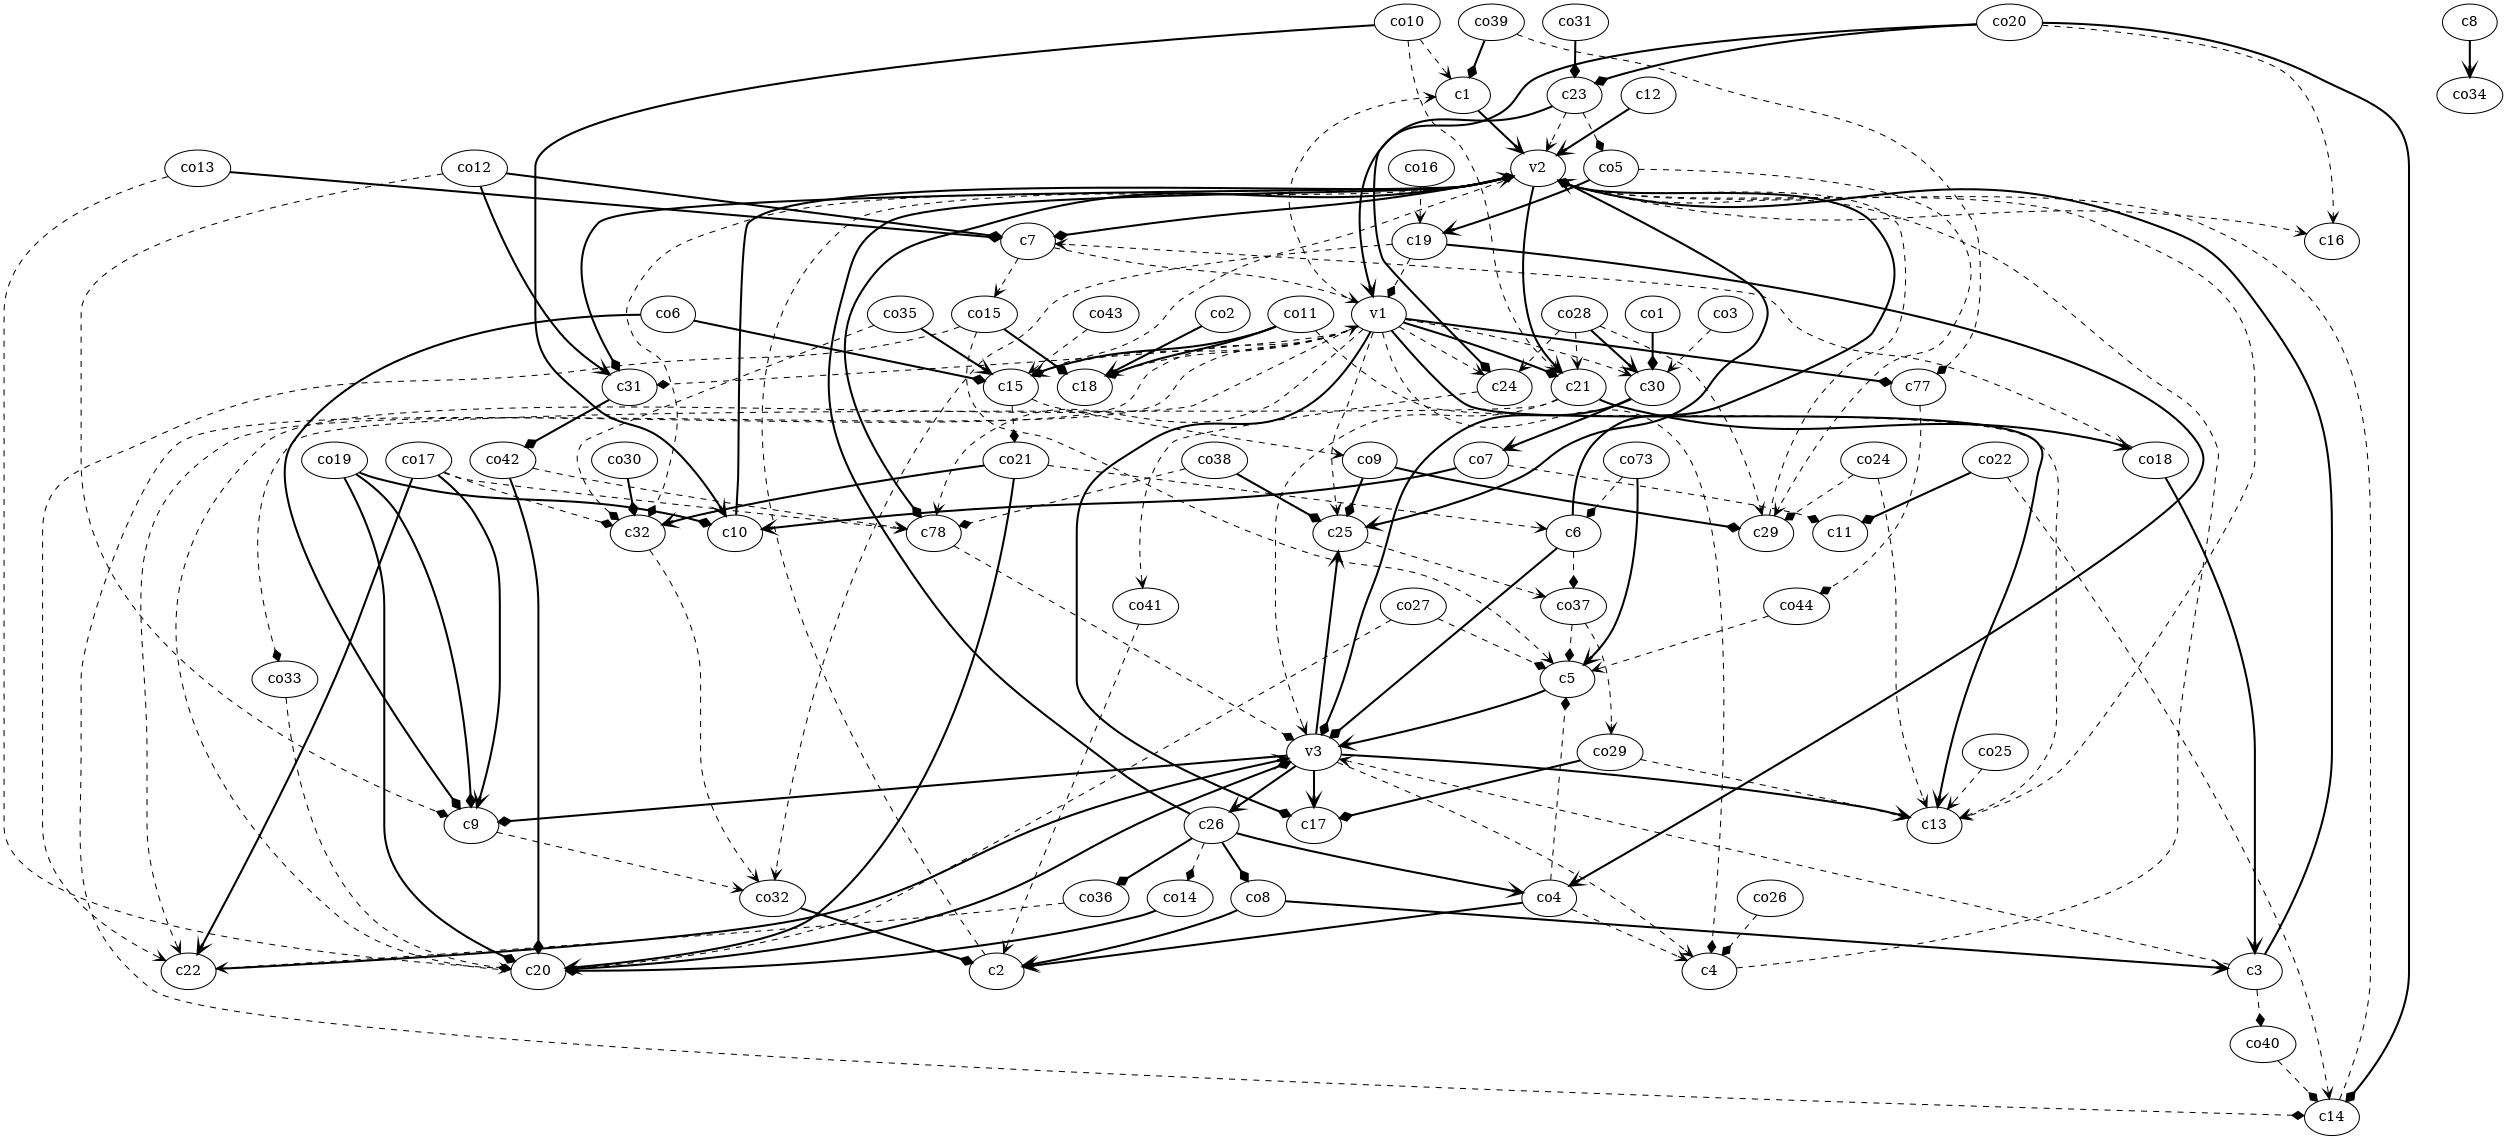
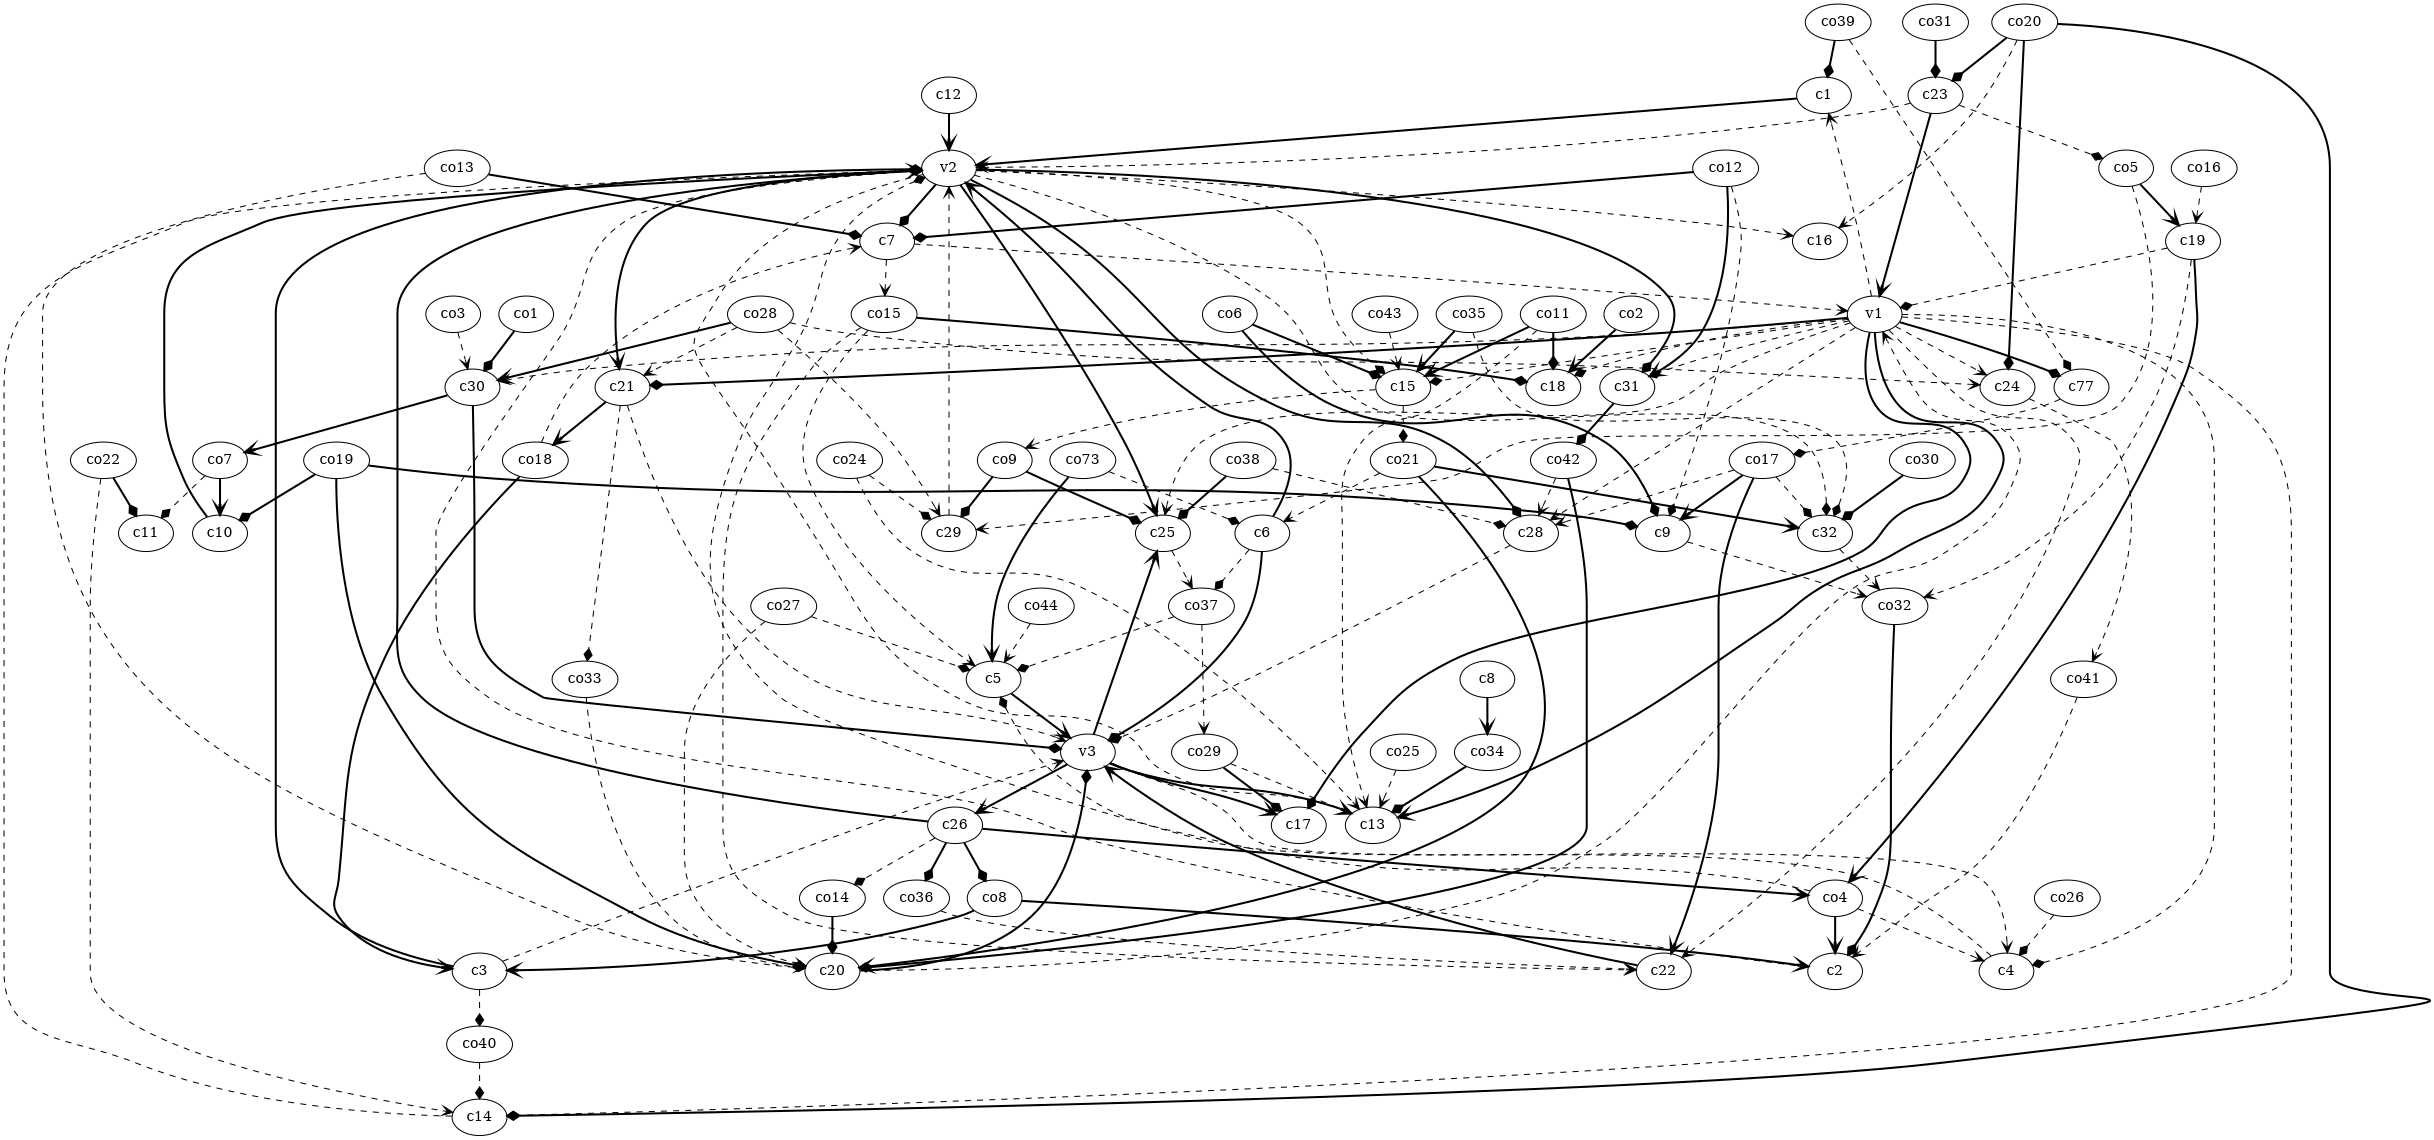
node "co10": removed
edge "c77" -> "co44": now "c77" -> "co17"
node "c78": label "c78" -> "c28"
edge "co34" -> "c13": added
edge "v3" -> "c9": removed
